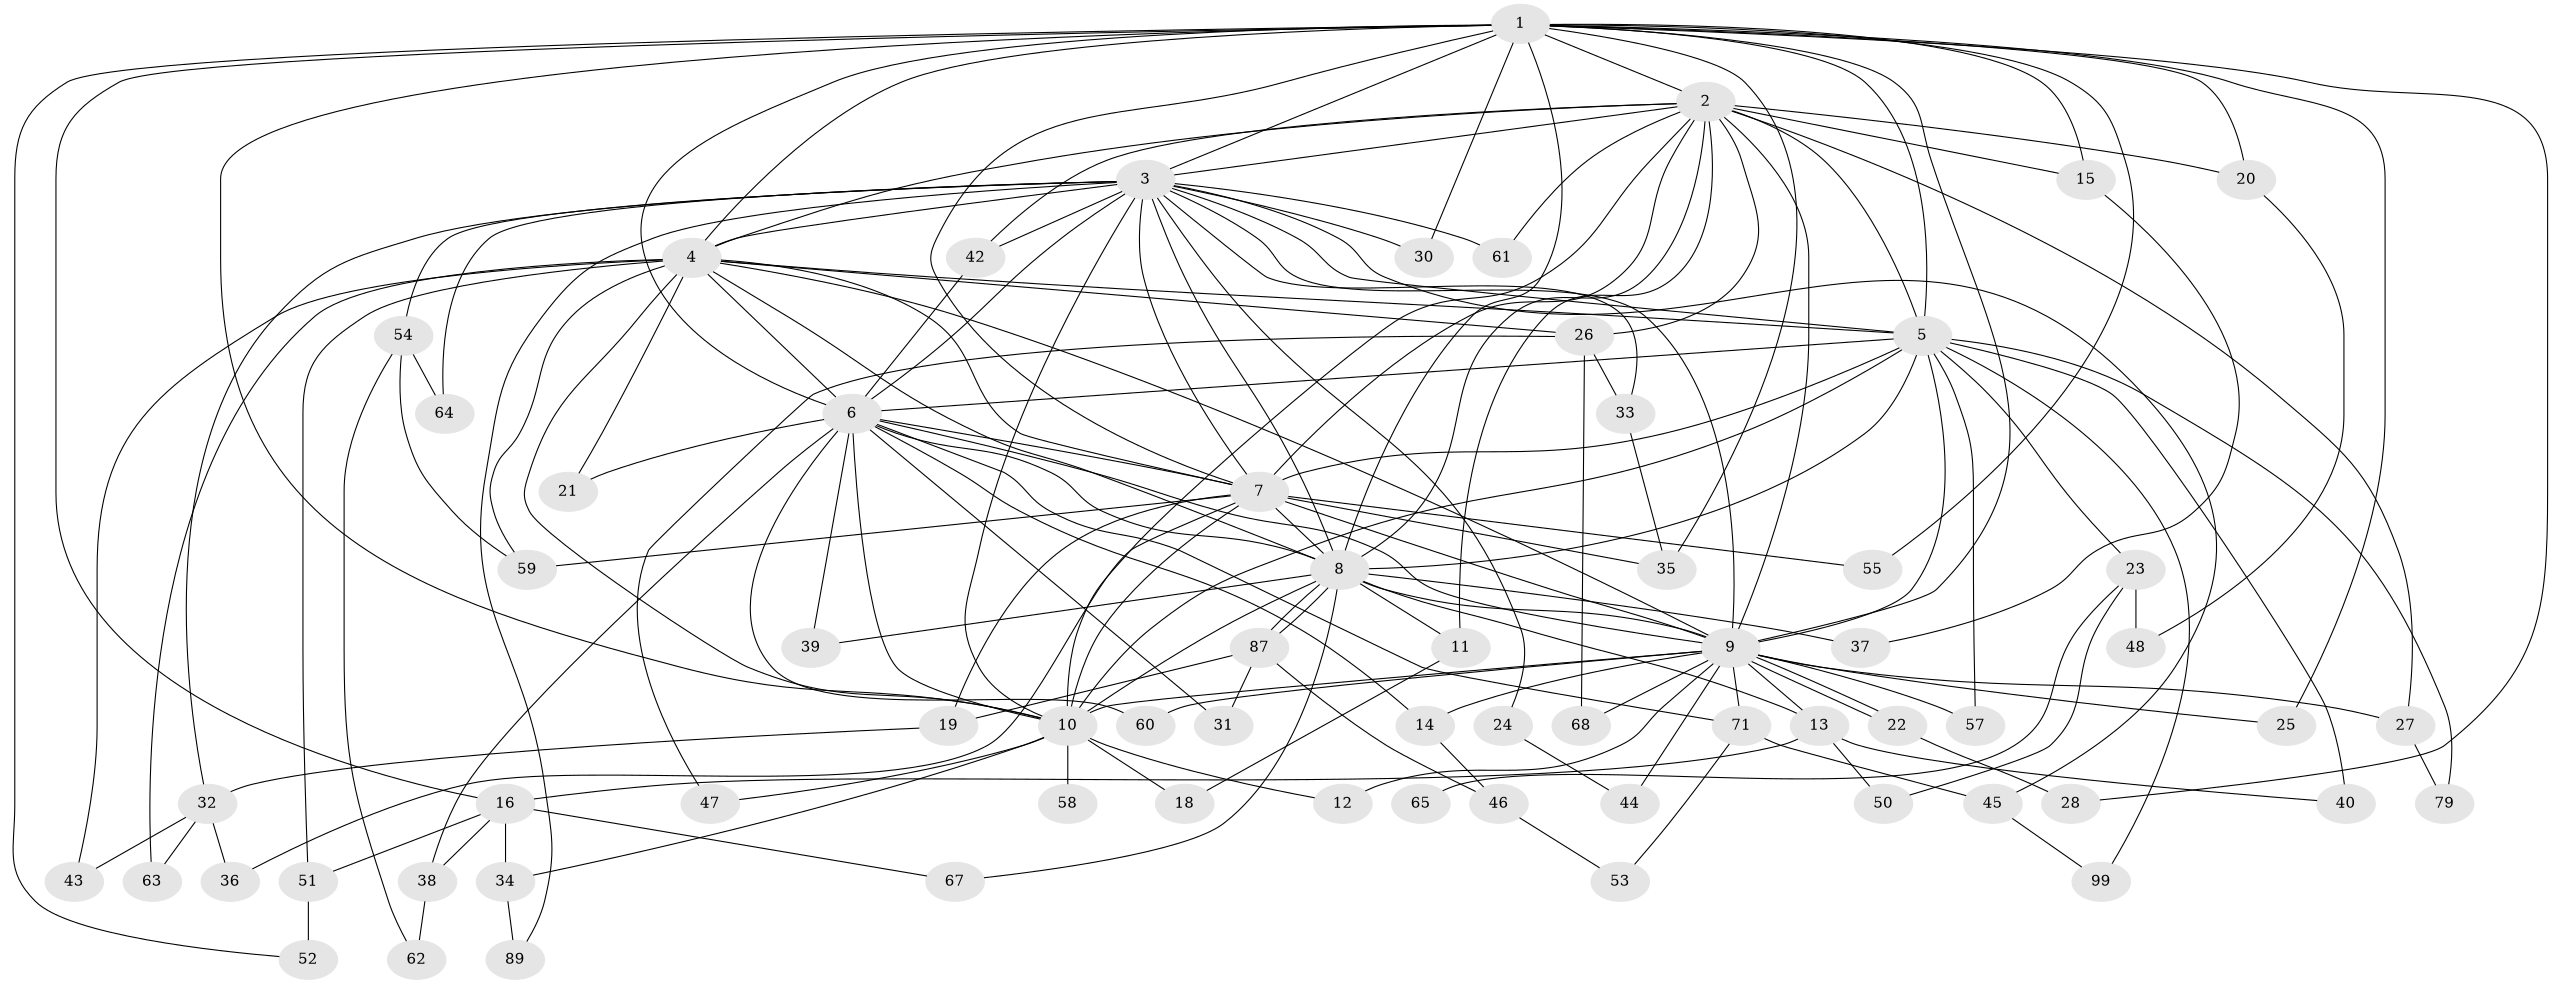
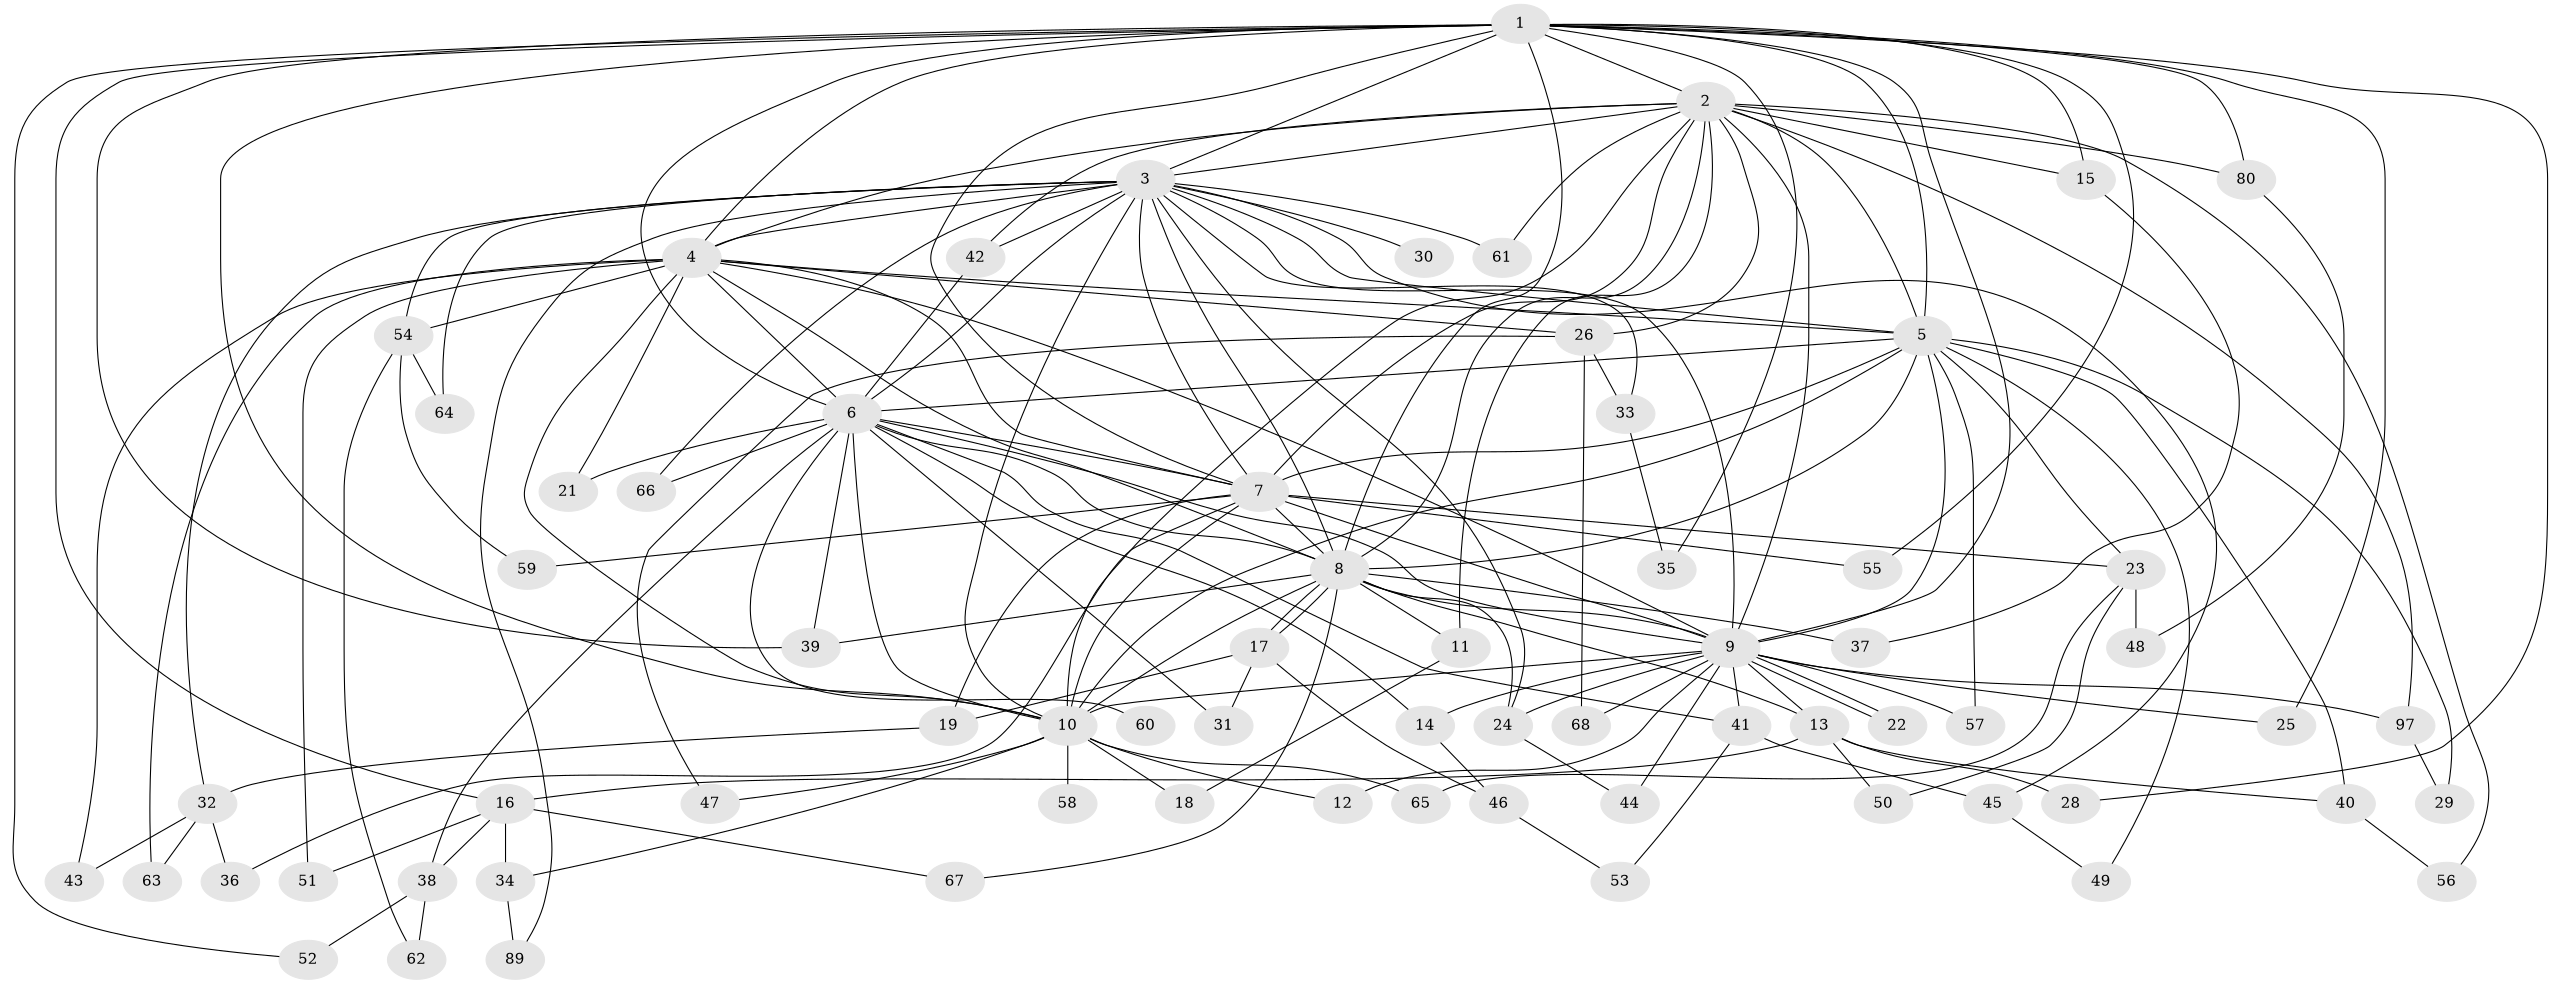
edge "1" -- "30": now "1" -- "39"
node "20": label "20" -> "80"
edge "4" -- "59": now "4" -- "54"
node "66": added
edge "7" -- "35": now "7" -- "23"
edge "8" -- "24": added
node "87": label "87" -> "17"
edge "9" -- "60": now "9" -- "24"
node "71": label "71" -> "41"
node "27": label "27" -> "97"
edge "22" -- "28": now "13" -- "28"
edge "10" -- "65": added
node "79": label "79" -> "29"
node "99": label "99" -> "49"
node "56": added
edge "51" -- "52": now "38" -- "52"
